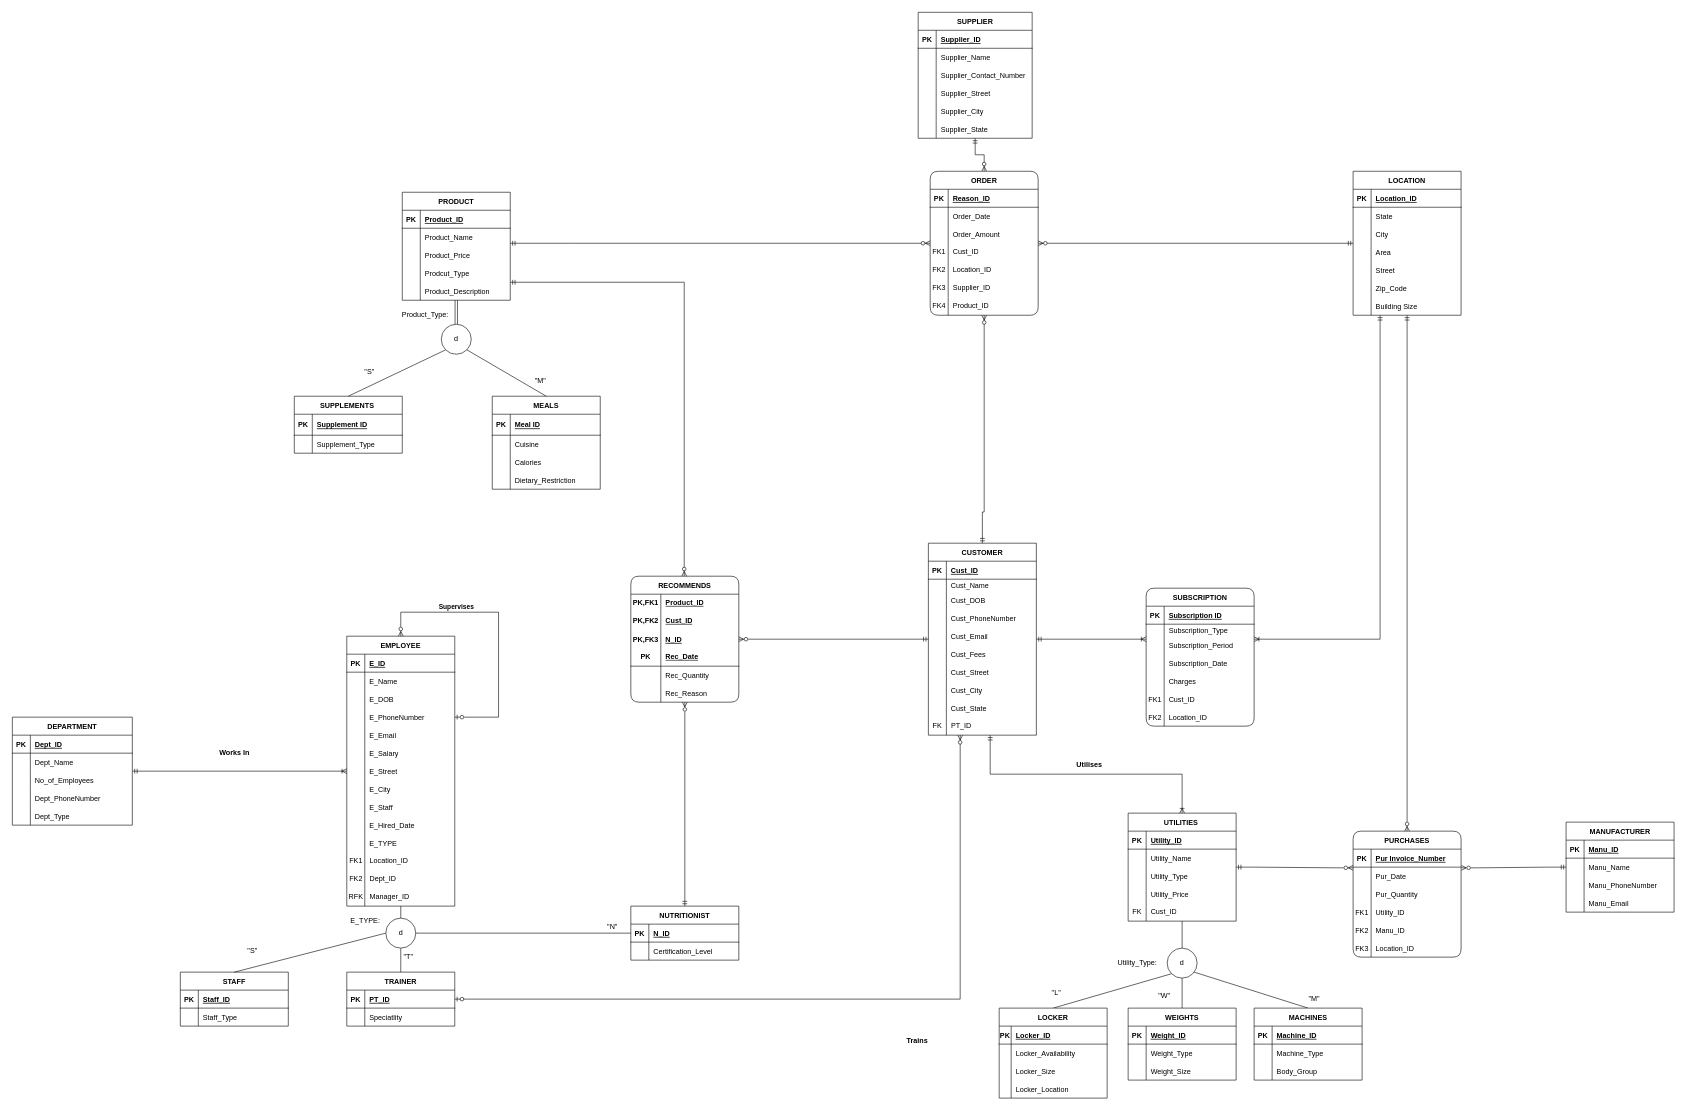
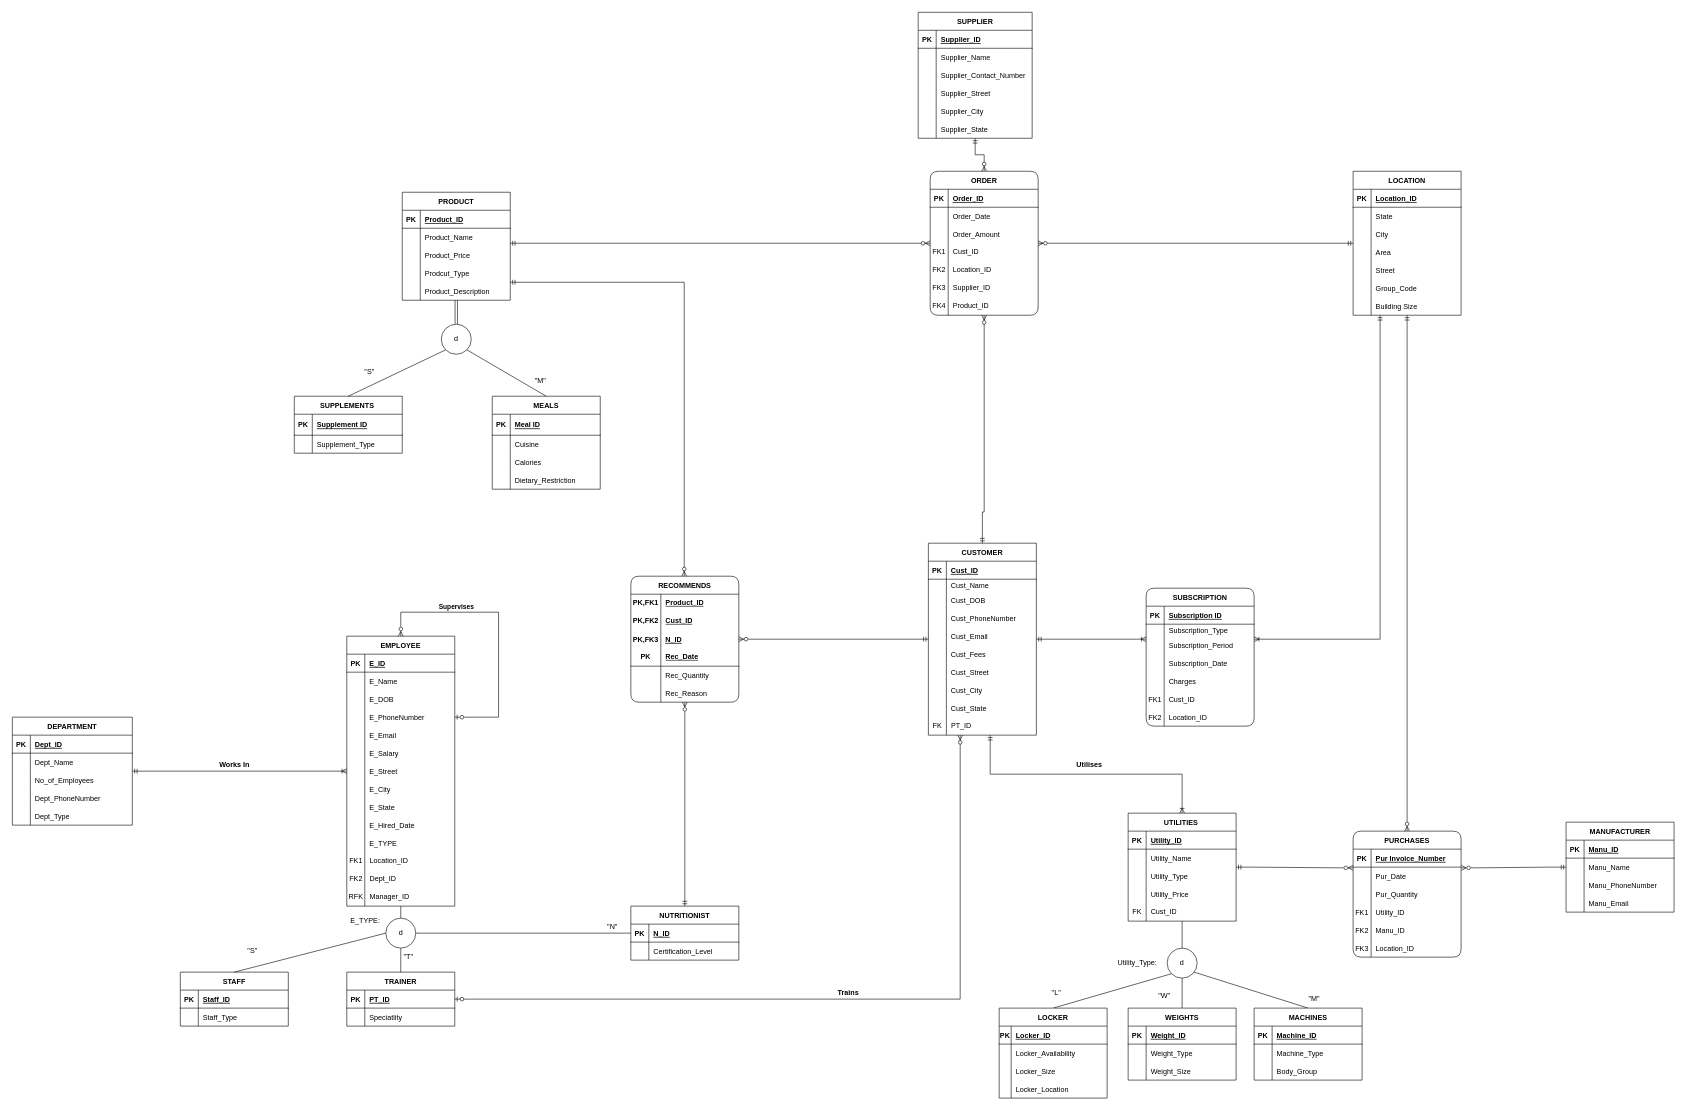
node "Reason_ID": label "Reason_ID" -> "Order_ID"
node "Zip_Code": label "Zip_Code" -> "Group_Code"
node "Product_Type:": removed
node "Works In": moved (234, 753) -> (234, 765)
node "E_Staff": label "E_Staff" -> "E_State"
node "Trains": moved (921, 1041) -> (852, 993)
